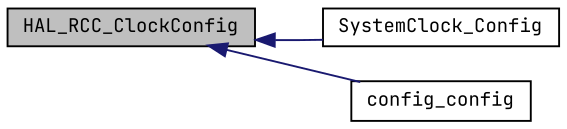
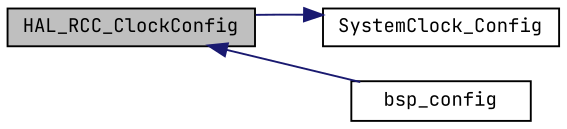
edge "SystemClock_Config" -> "HAL_RCC_ClockConfig": reversed
node "config_config": label "config_config" -> "bsp_config"
